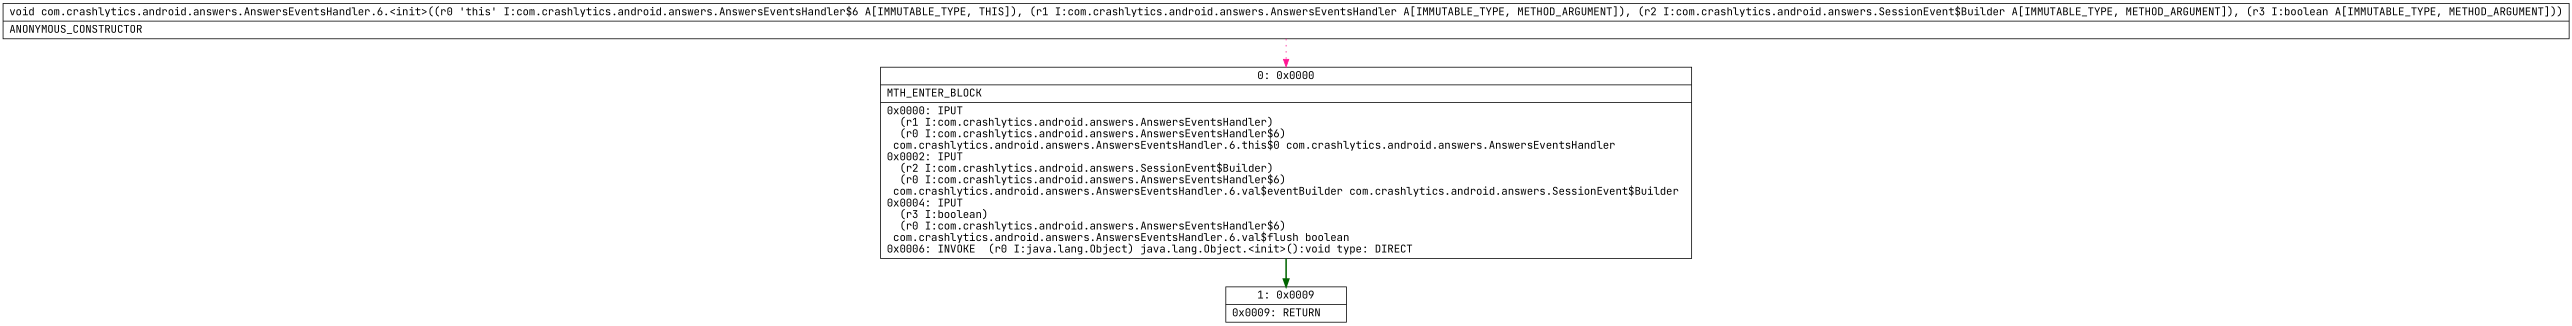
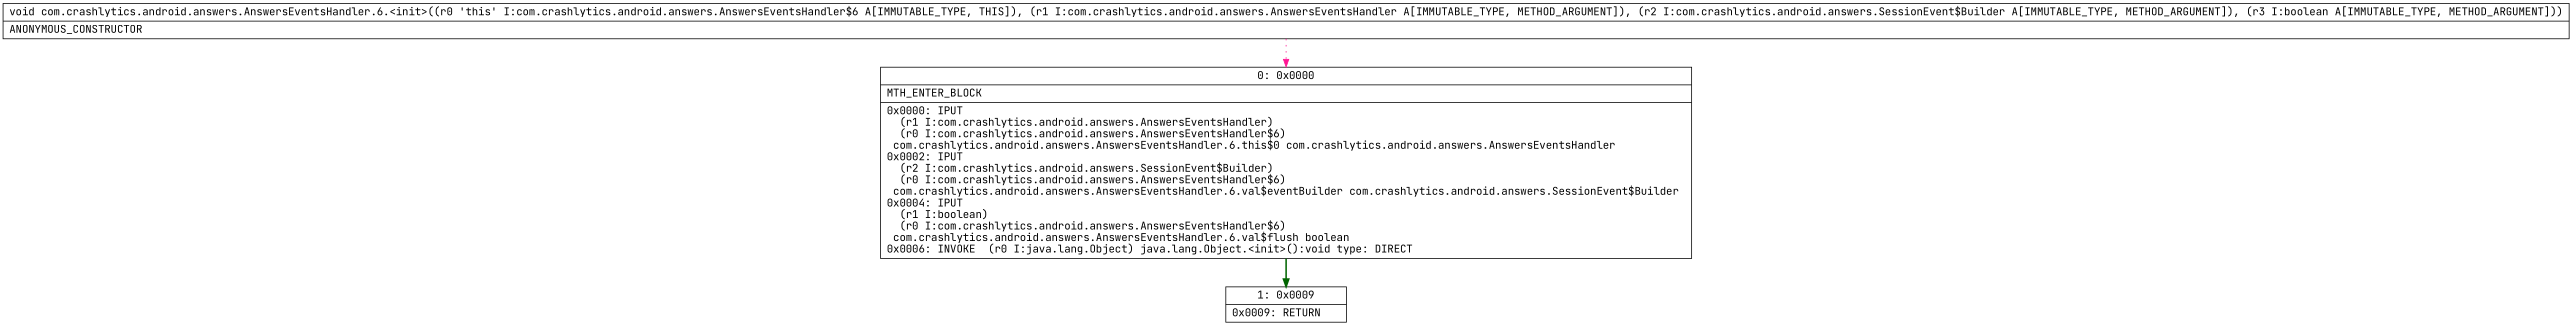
node "0: 0x0000": text "(r3 I:boolean)" -> "(r1 I:boolean)"
